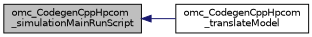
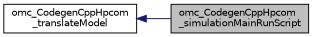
edge "omc_CodegenCppHpcom _translateModel" -> "omc_CodegenCppHpcom _simulationMainRunScript": reversed
